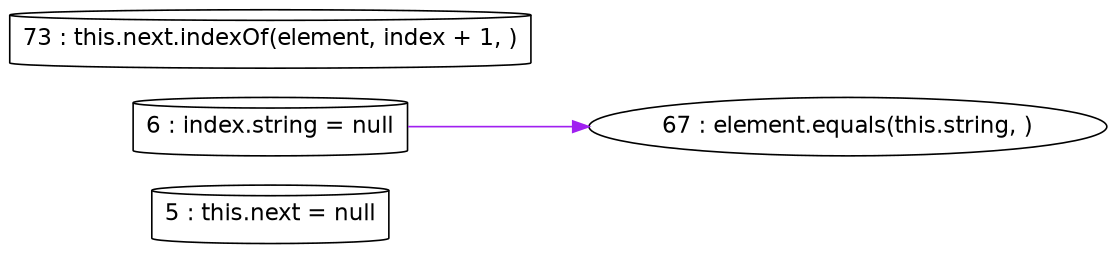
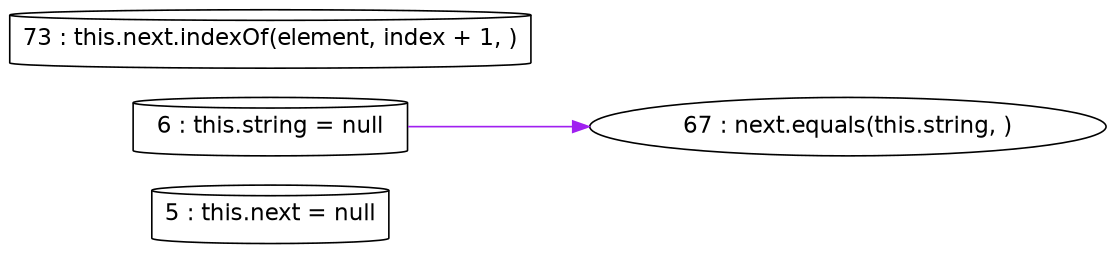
node "6 : index.string = null": label "6 : index.string = null" -> "6 : this.string = null"
node "67 : element.equals(this.string, )": label "67 : element.equals(this.string, )" -> "67 : next.equals(this.string, )"
